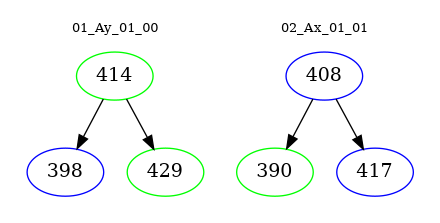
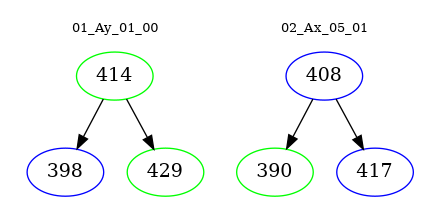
cluster "02_Ax_01_01": label "02_Ax_01_01" -> "02_Ax_05_01"
